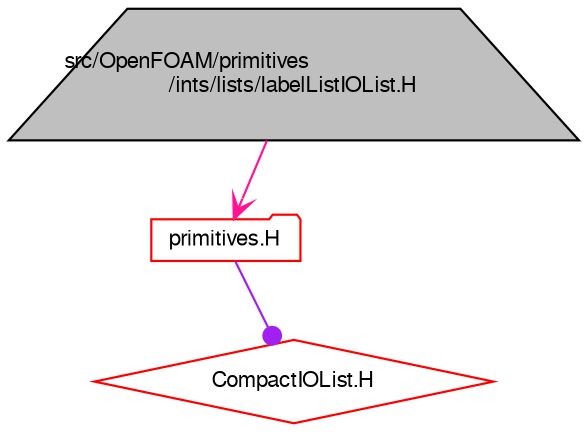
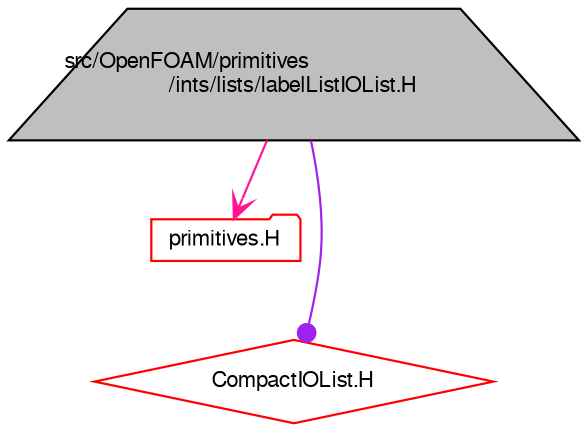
edge "primitives.H" -> "CompactIOList.H": now "src/OpenFOAM/primitives /ints/lists/labelListIOList.H" -> "CompactIOList.H"
